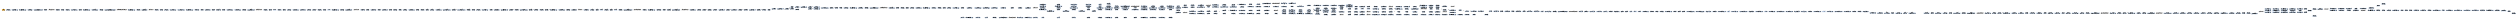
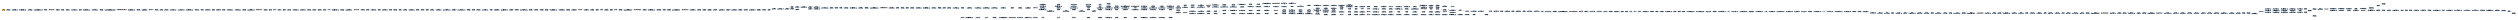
node "0x00401da5 leal -3684(%ebp), %eax": added
